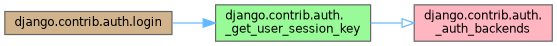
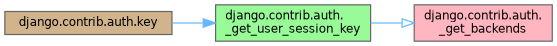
node "django.contrib.auth.login": label "django.contrib.auth.login" -> "django.contrib.auth.key"
node "django.contrib.auth. _auth_backends": label "django.contrib.auth. _auth_backends" -> "django.contrib.auth. _get_backends"
